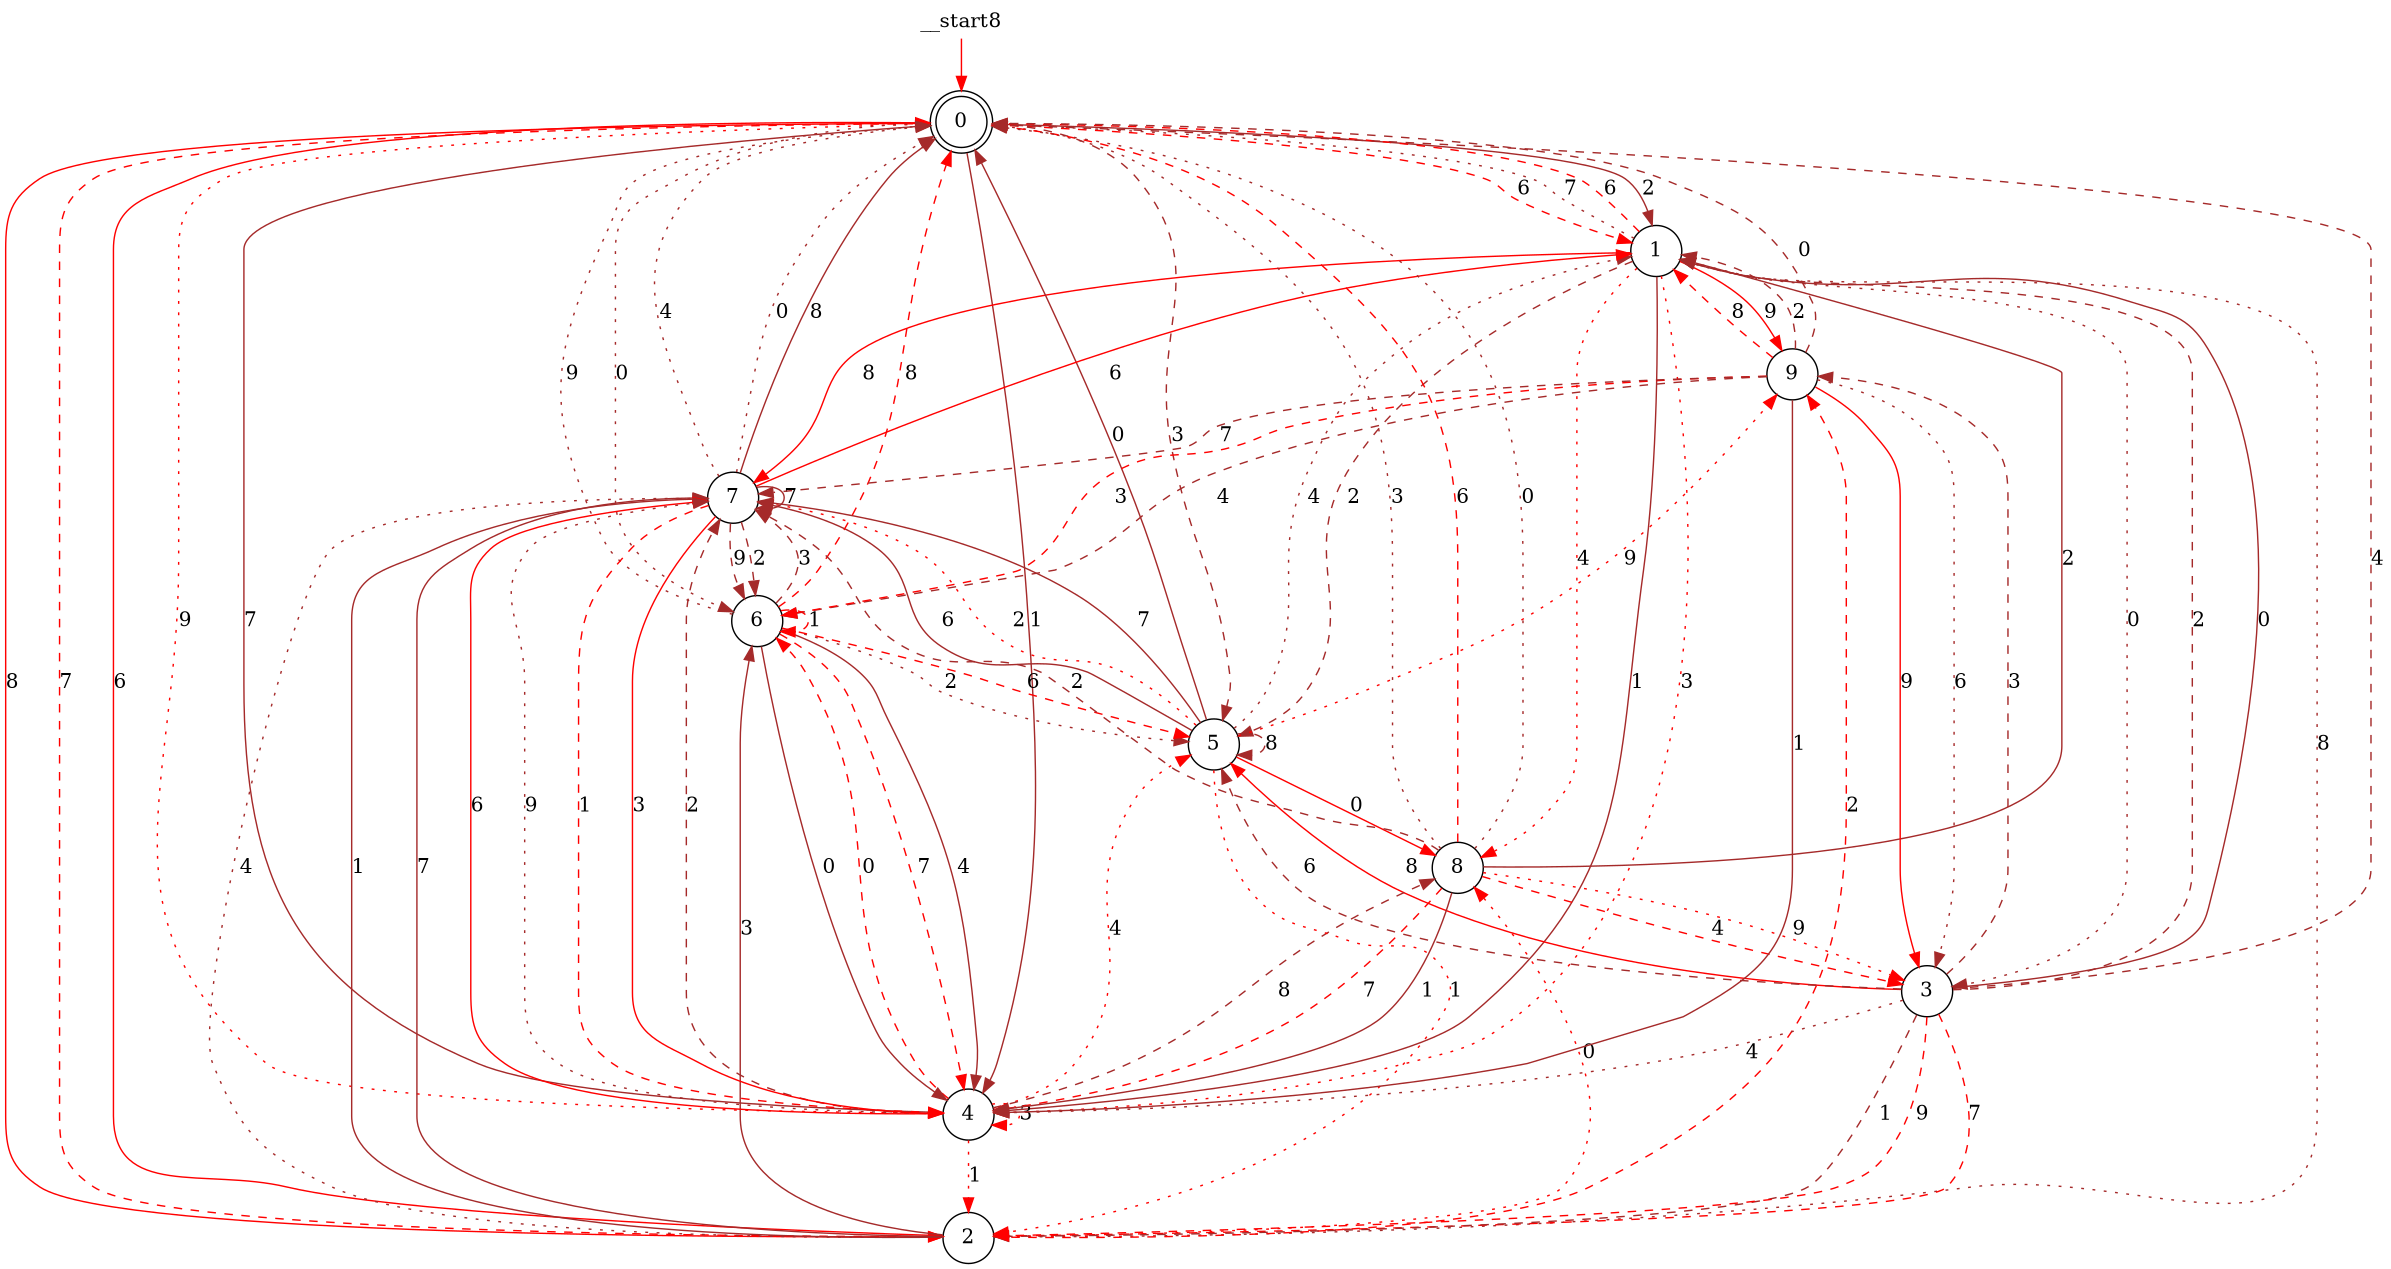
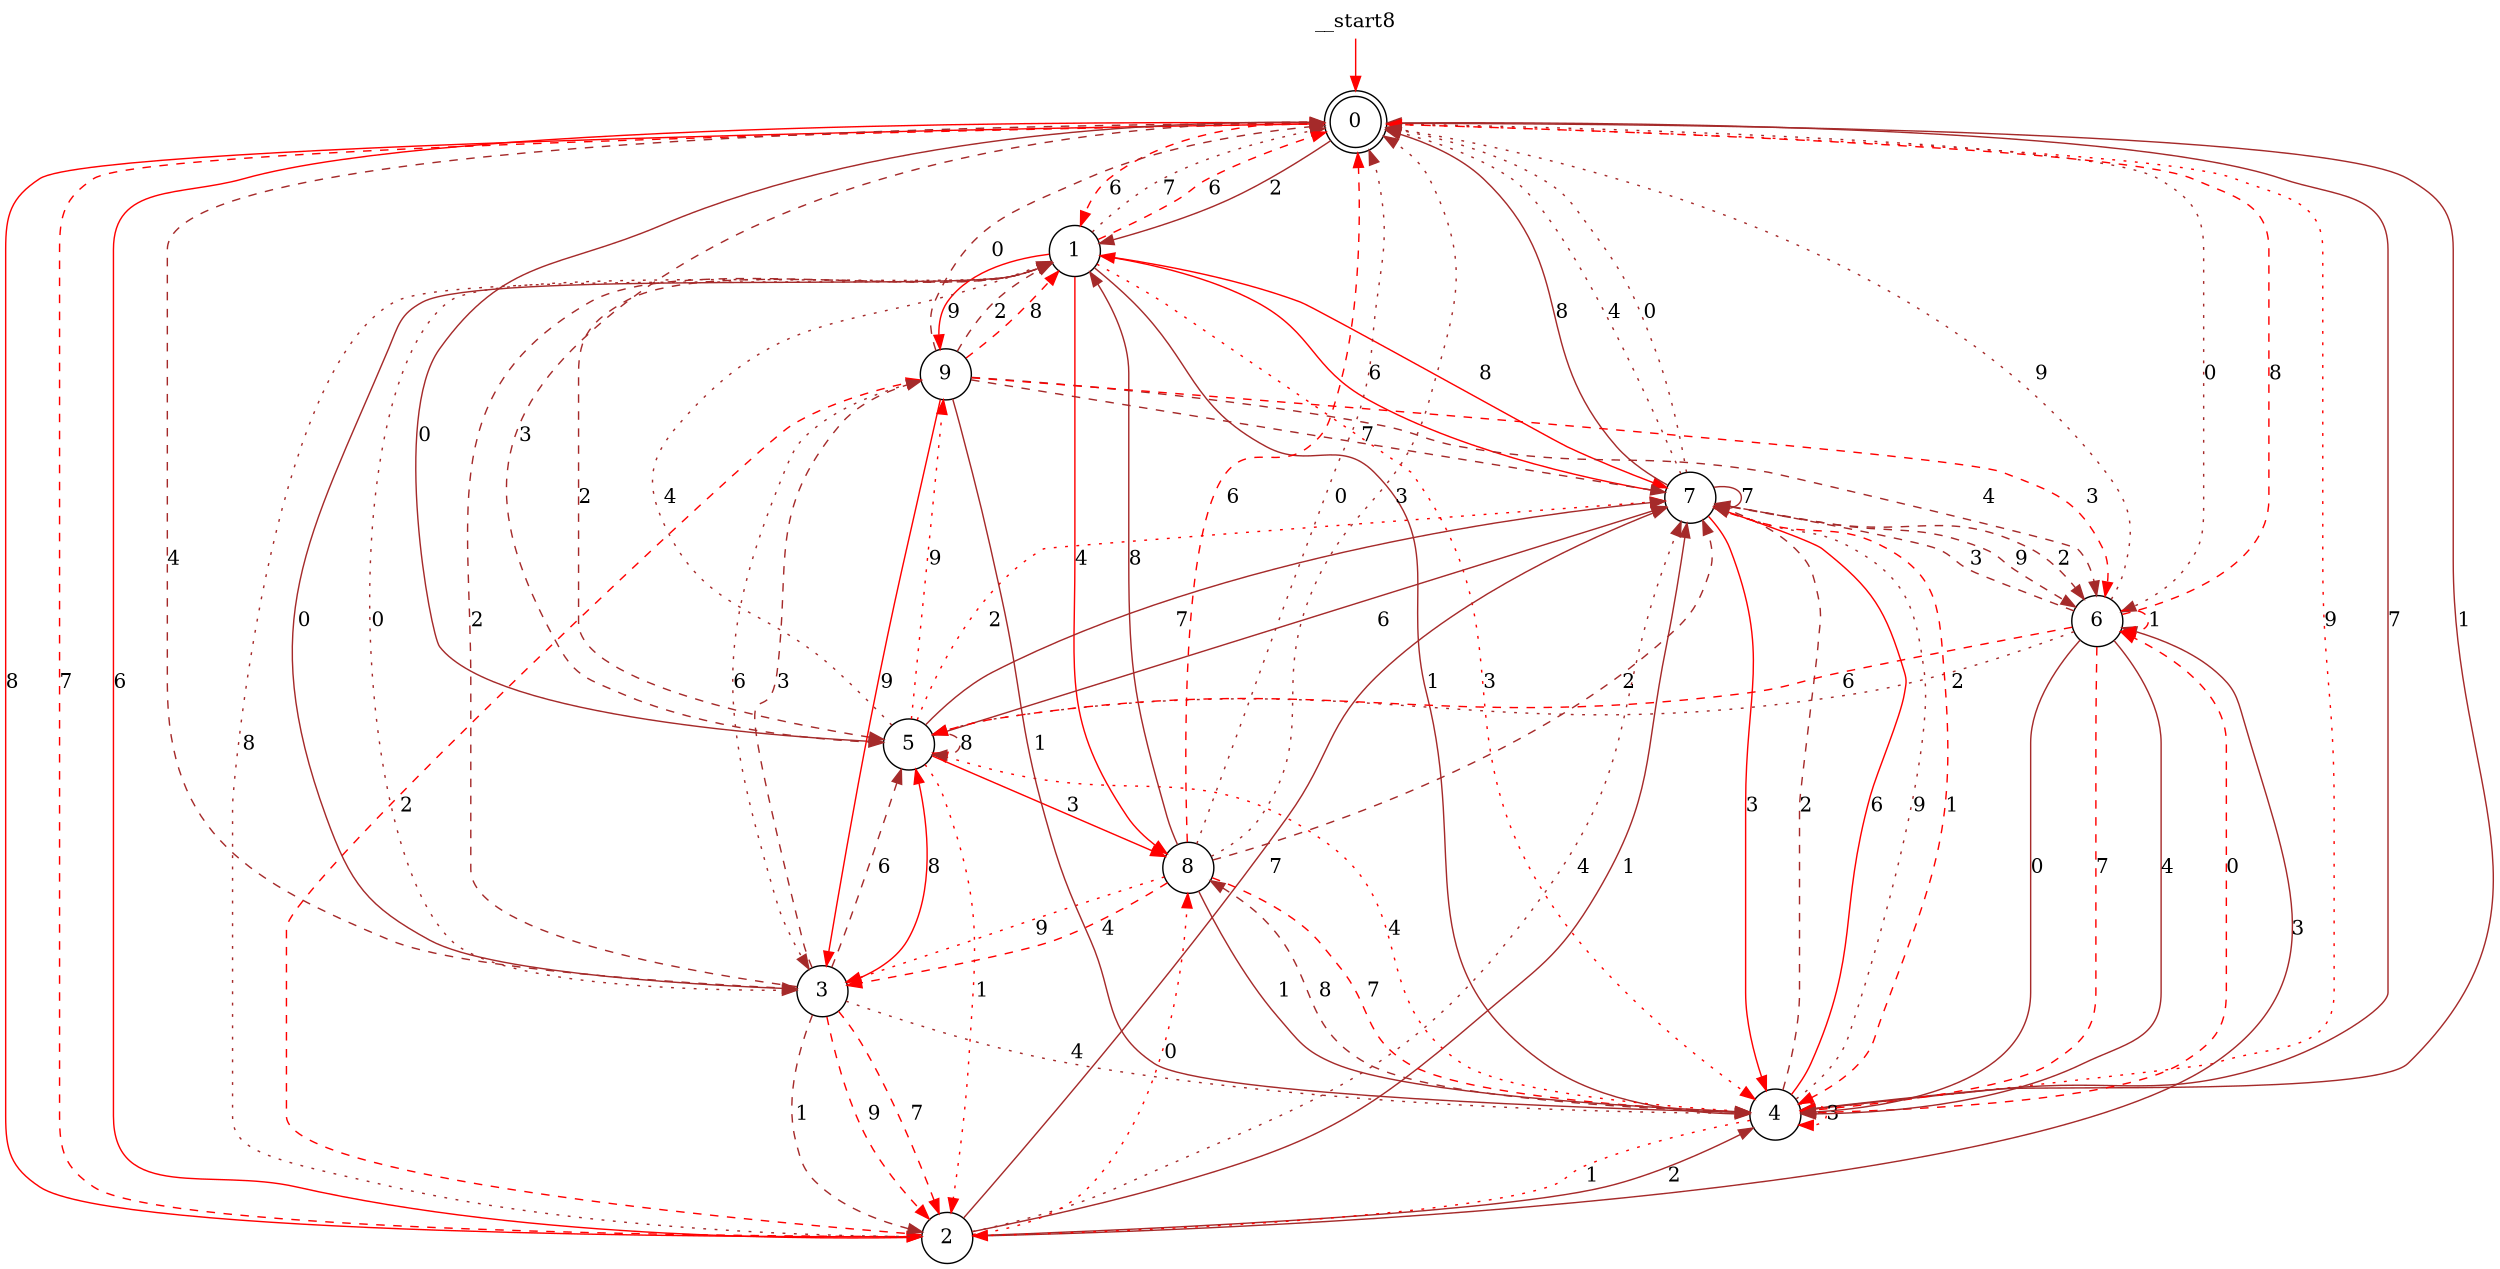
edge "3" -> "0": reversed
edge "8" -> "1": label "2" -> "8"
edge "1" -> "8": style dotted -> solid
edge "5" -> "8": label "0" -> "3"
edge "2" -> "4": added, label "2"
